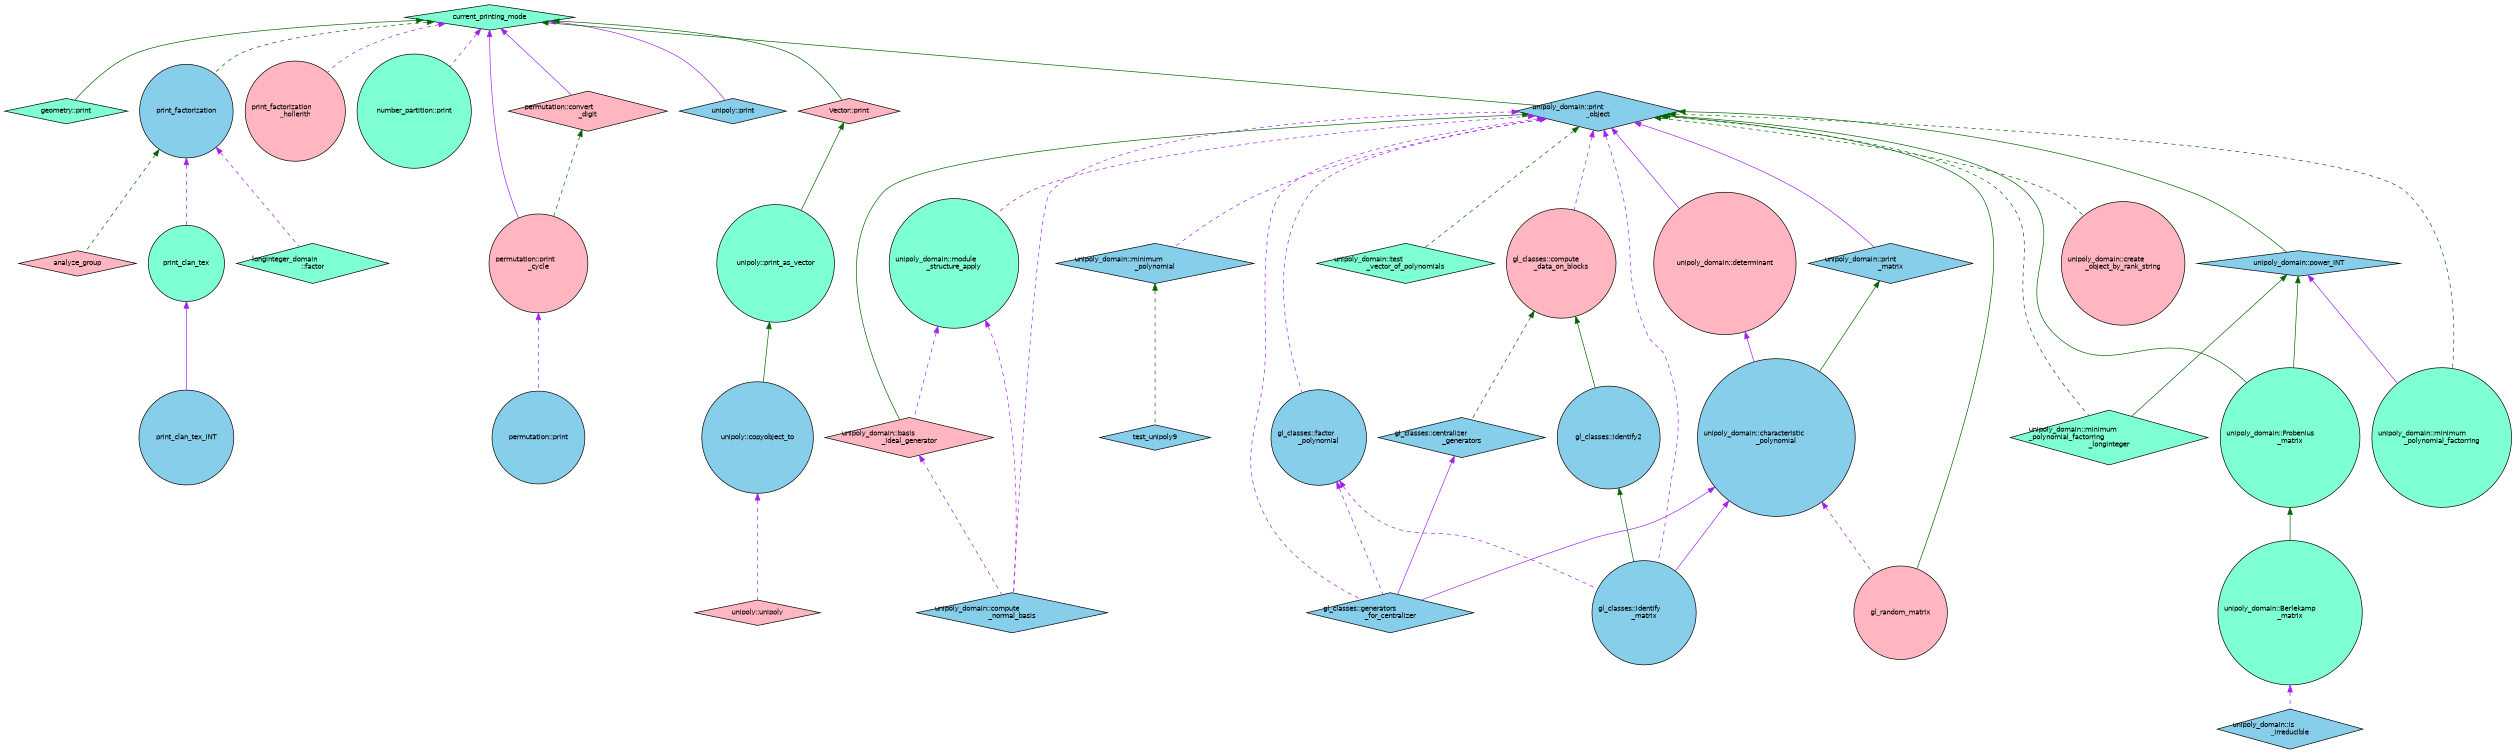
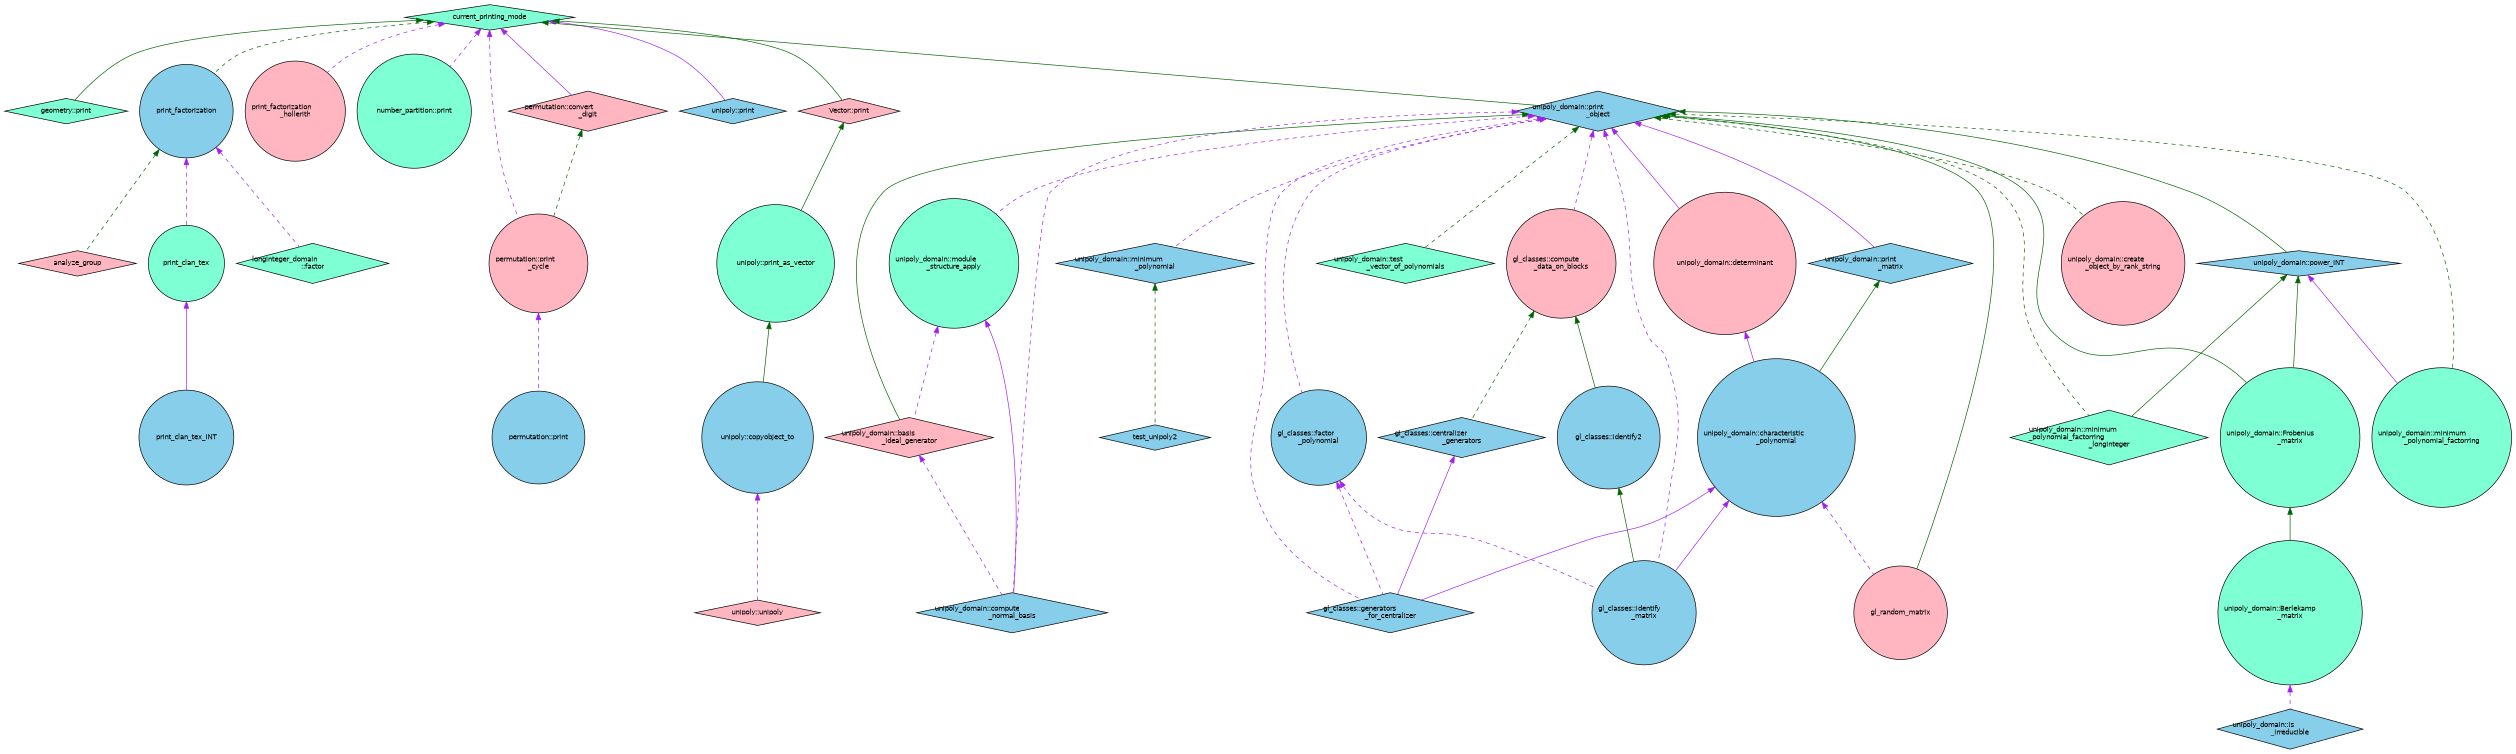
edge "permutation::print _cycle" -> "current_printing_mode": style solid -> dashed
node "test_unipoly9": label "test_unipoly9" -> "test_unipoly2"
edge "unipoly_domain::compute _normal_basis" -> "unipoly_domain::module _structure_apply": style dashed -> solid
